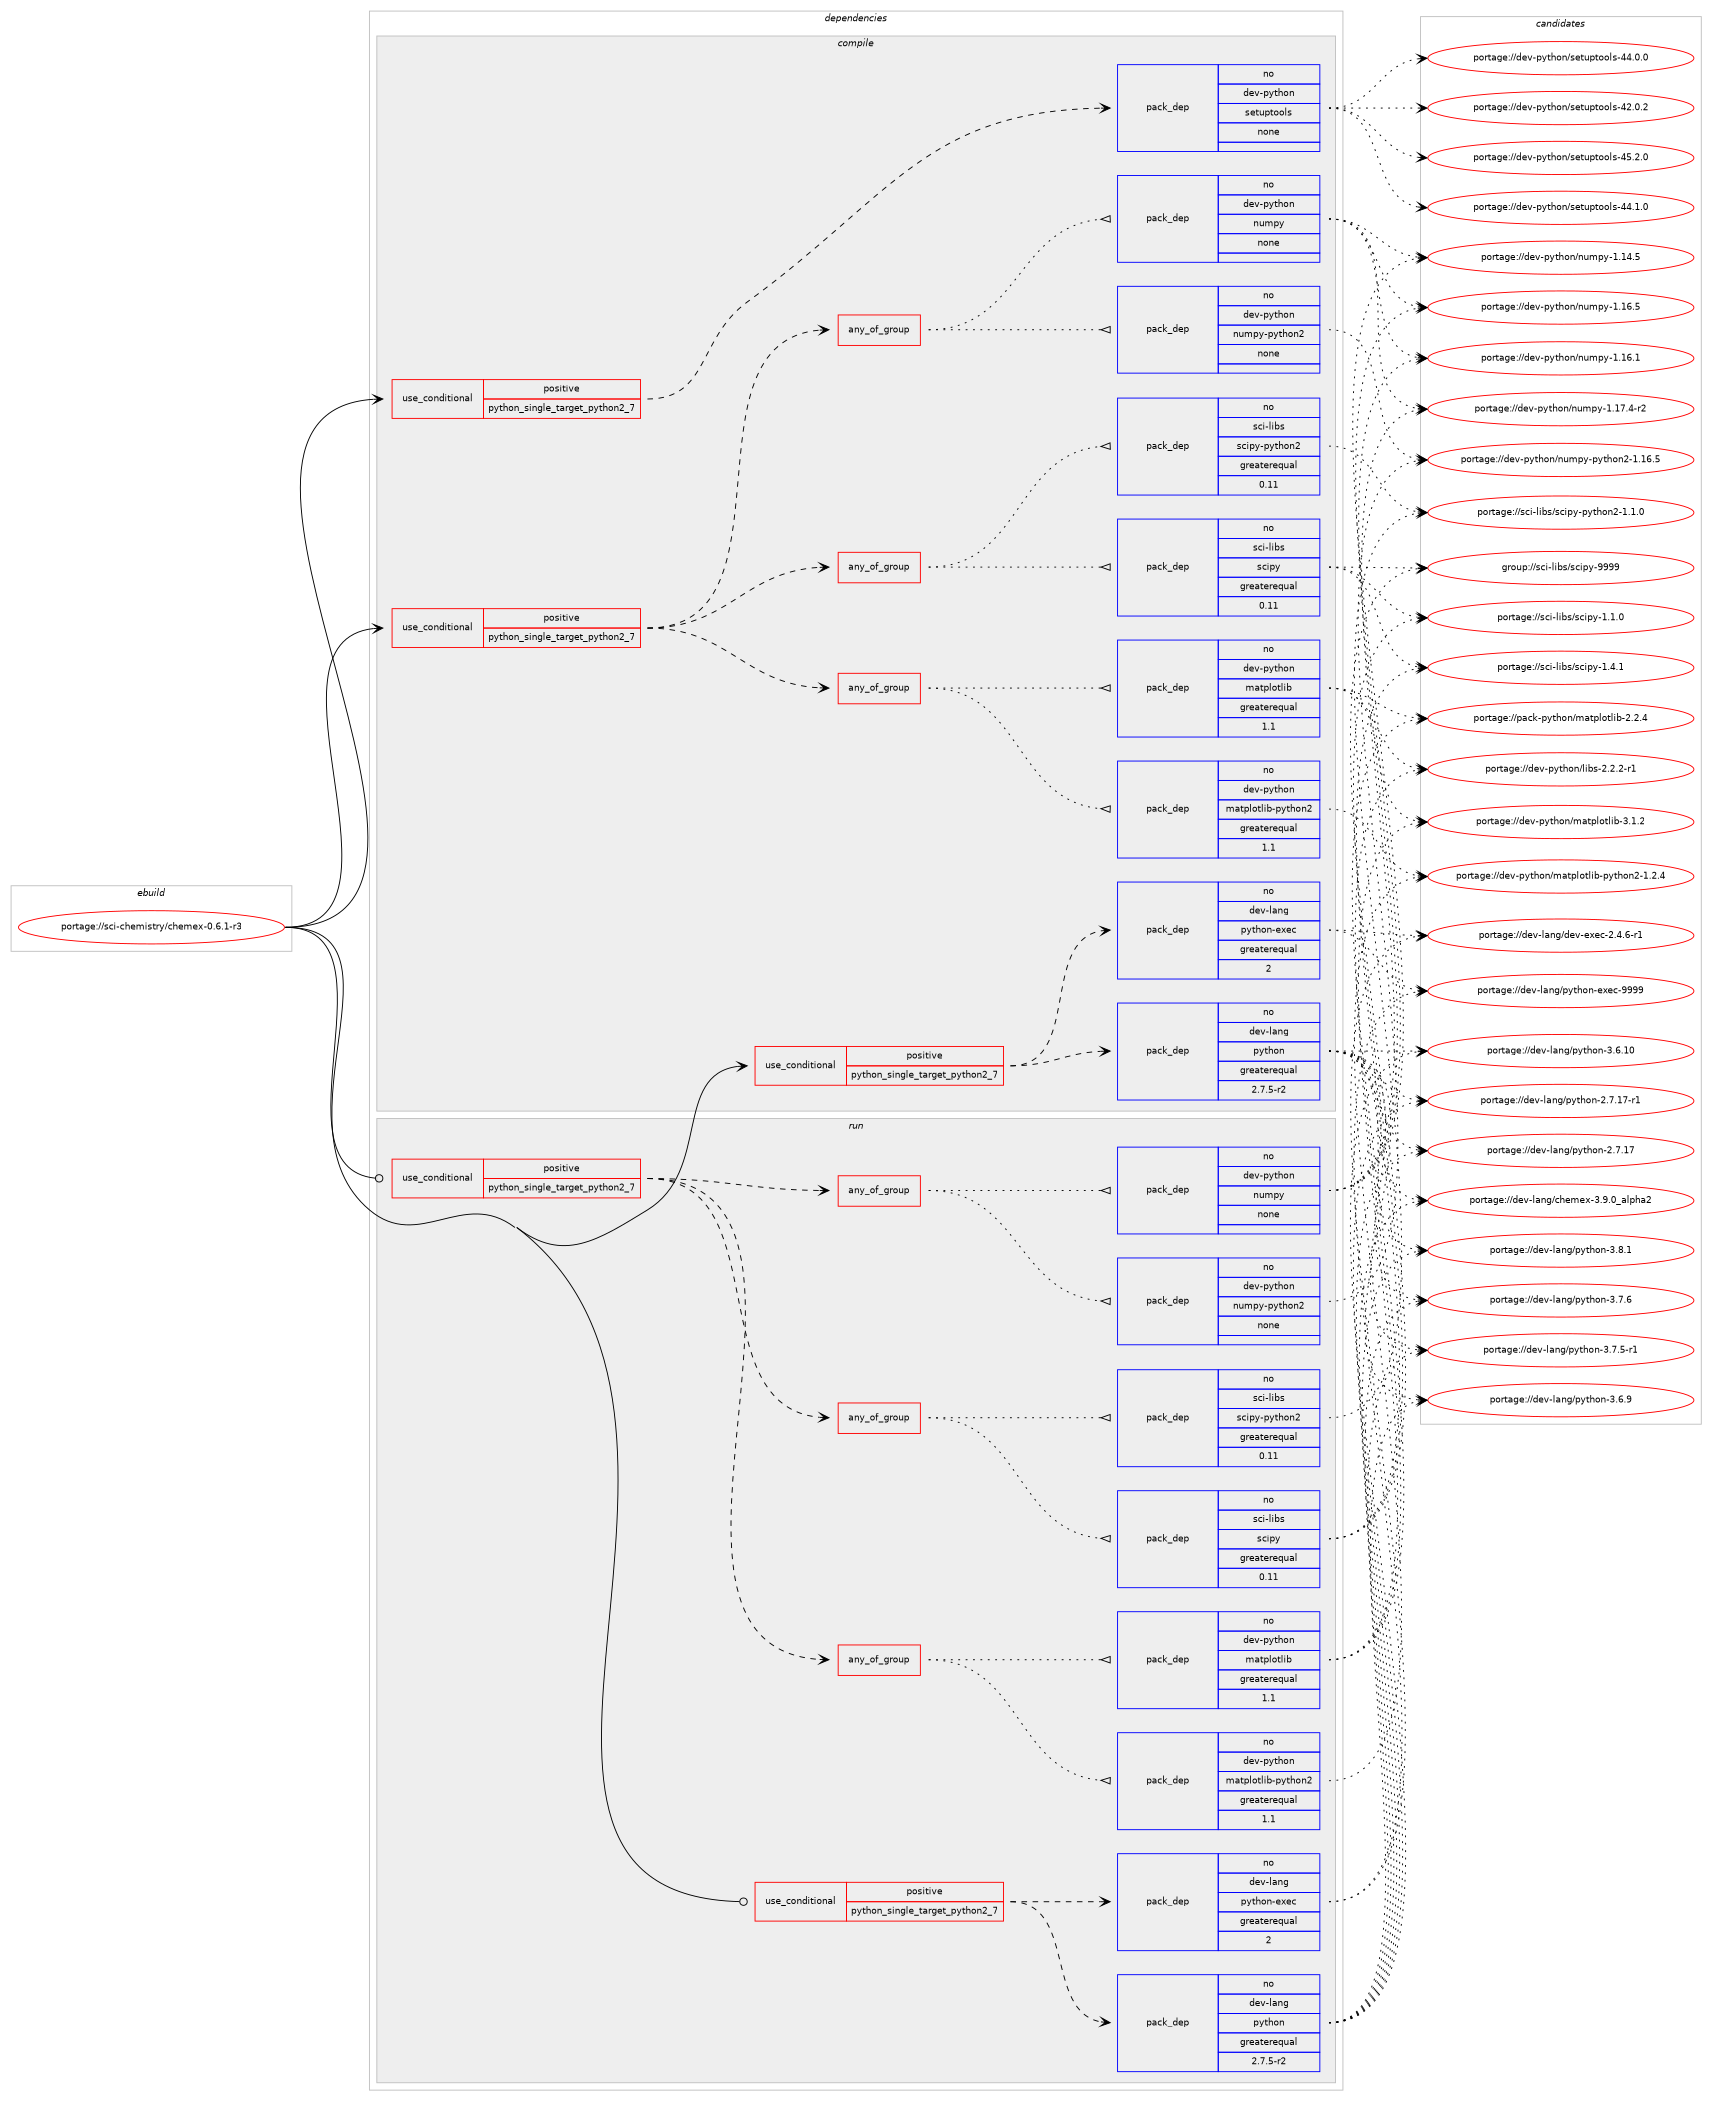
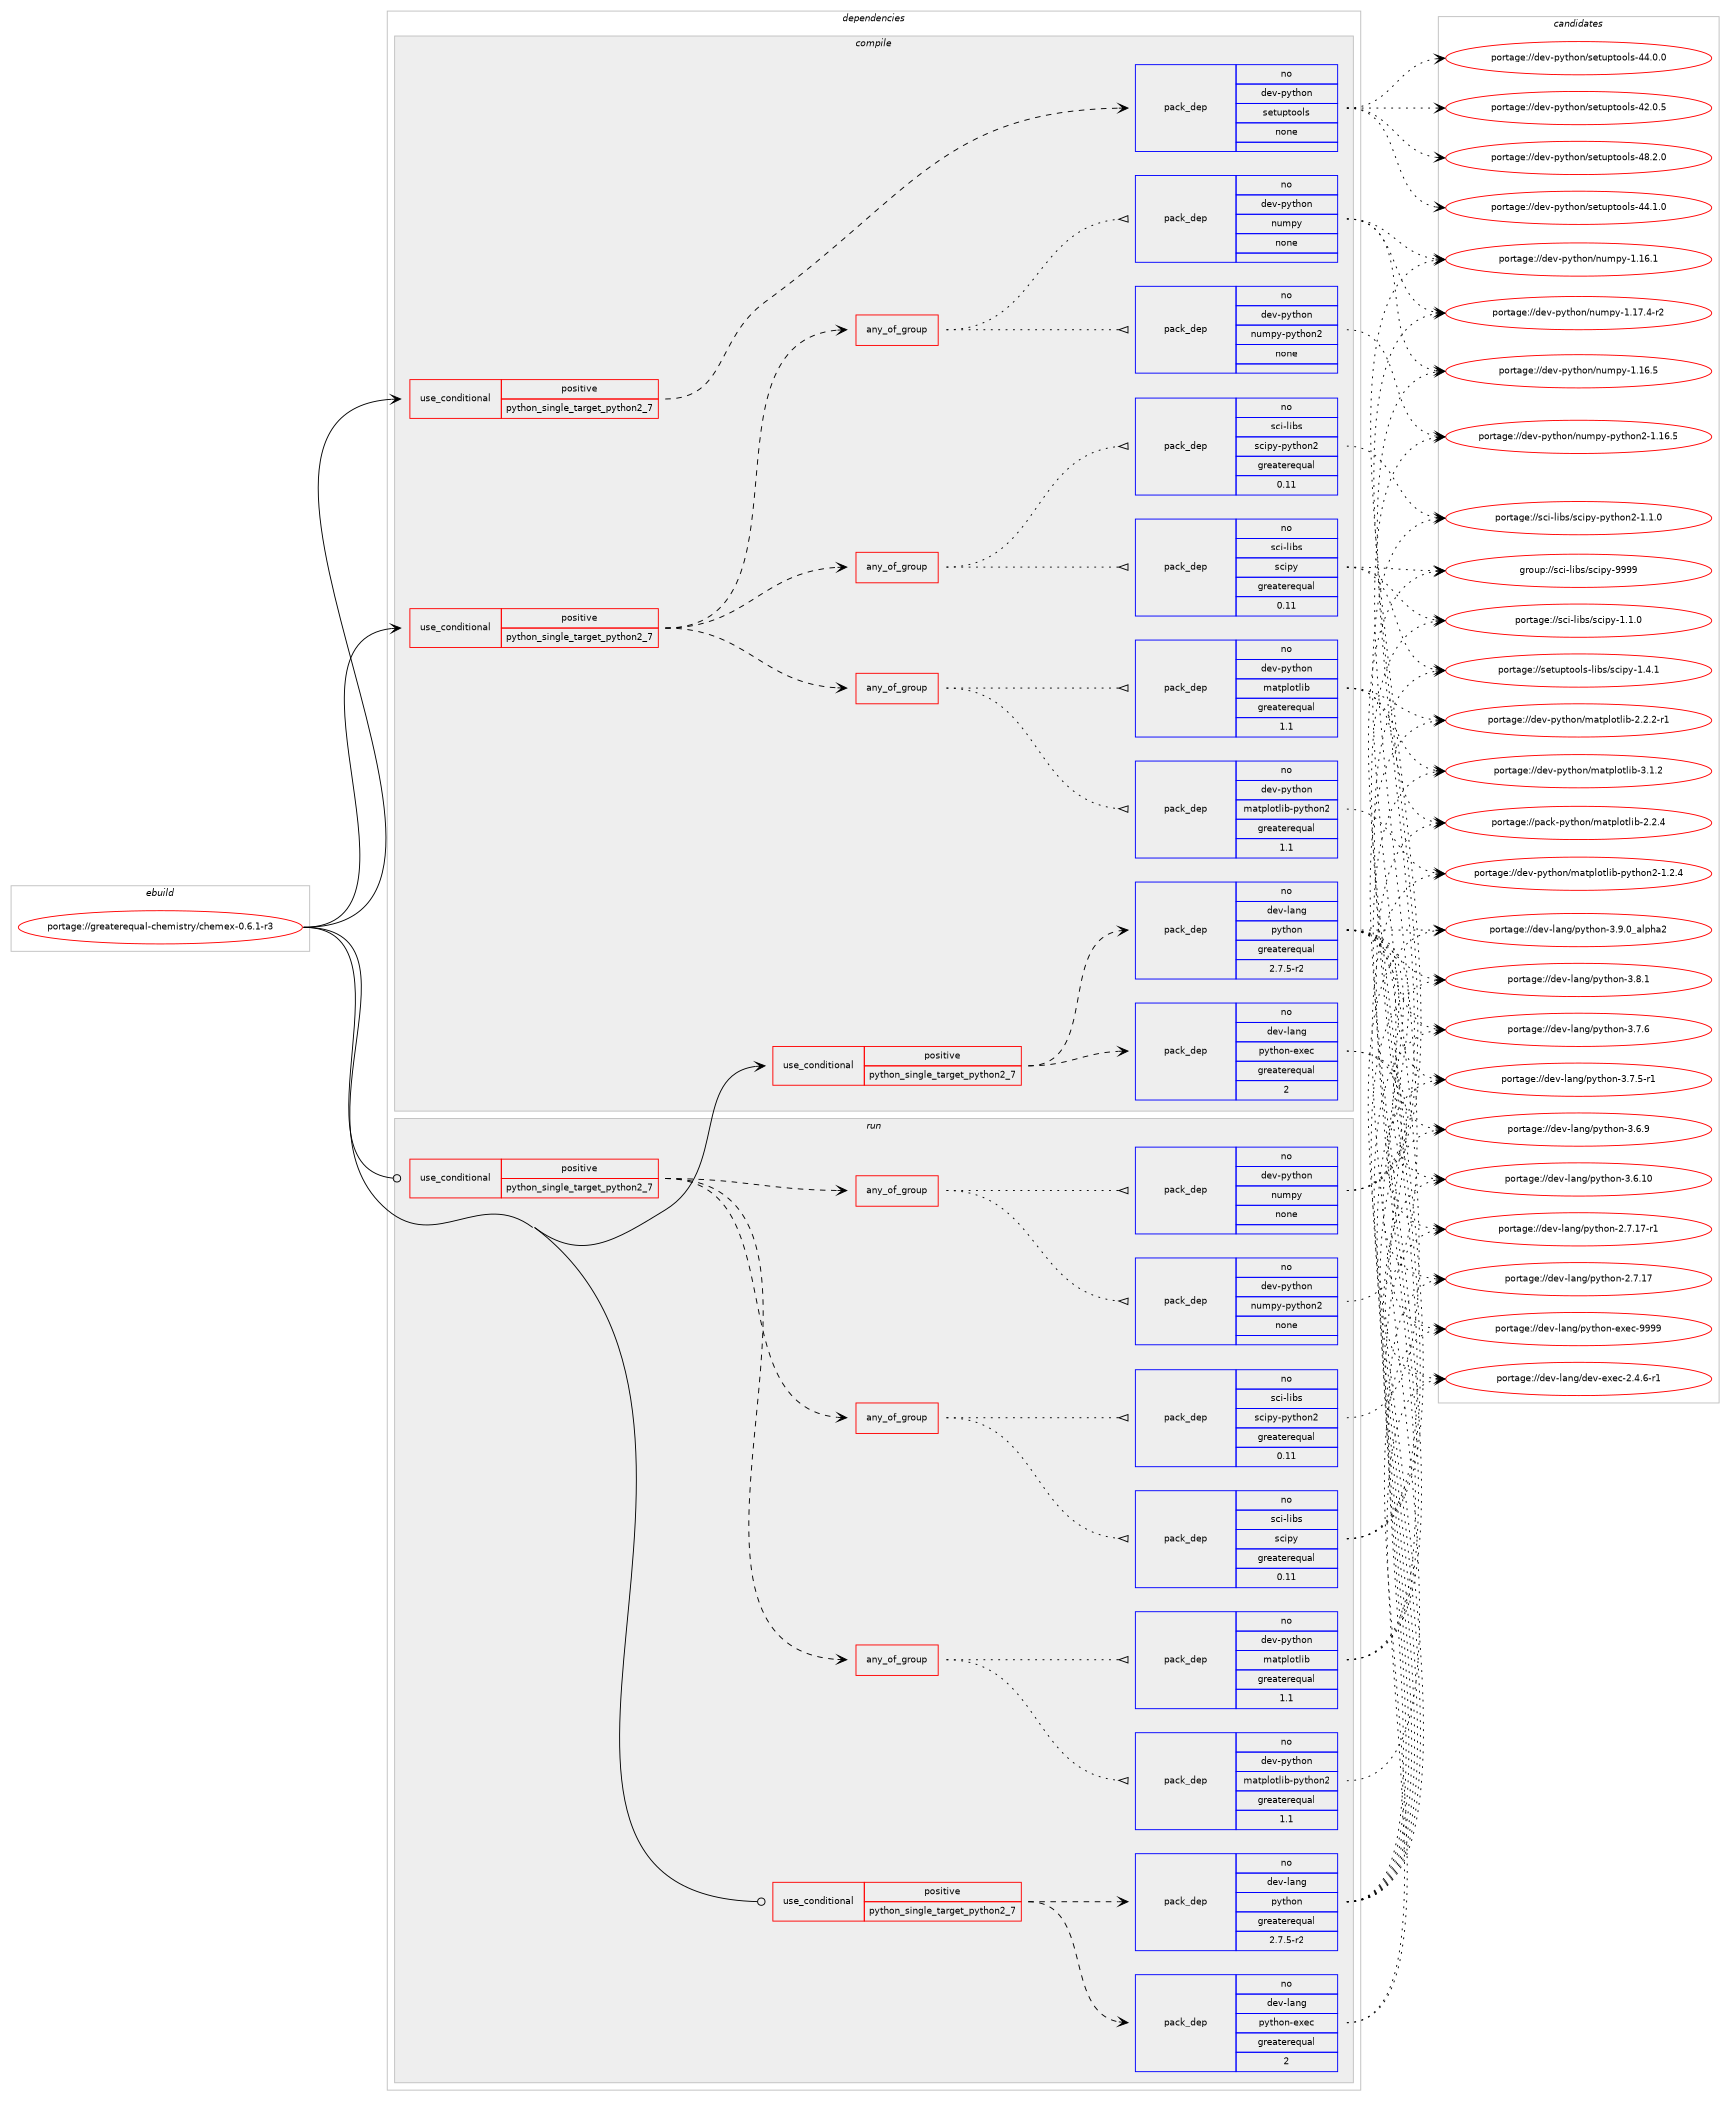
node "portage://dev-python/setuptools-42.0.2": label "portage://dev-python/setuptools-42.0.2" -> "portage://dev-python/setuptools-42.0.5"
node "portage://dev-python/setuptools-45.2.0": label "portage://dev-python/setuptools-45.2.0" -> "portage://dev-python/setuptools-48.2.0"
node "portage://dev-python/numpy-1.14.5": removed
node "portage://sci-libs/scipy-1.4.1": label "portage://sci-libs/scipy-1.4.1" -> "portage://setuptools-libs/scipy-1.4.1"
node "portage://dev-python/libs-2.2.2-r1": label "portage://dev-python/libs-2.2.2-r1" -> "portage://dev-python/matplotlib-2.2.2-r1"
node "portage://sci-chemistry/chemex-0.6.1-r3": label "portage://sci-chemistry/chemex-0.6.1-r3" -> "portage://greaterequal-chemistry/chemex-0.6.1-r3"
node "portage://dev-lang/chemex-3.9.0_alpha2": label "portage://dev-lang/chemex-3.9.0_alpha2" -> "portage://dev-lang/python-3.9.0_alpha2"
